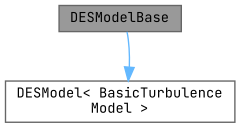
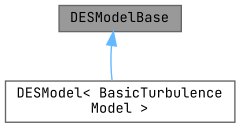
edge "DESModelBase" -> "DESModel< BasicTurbulence Model >": reversed
